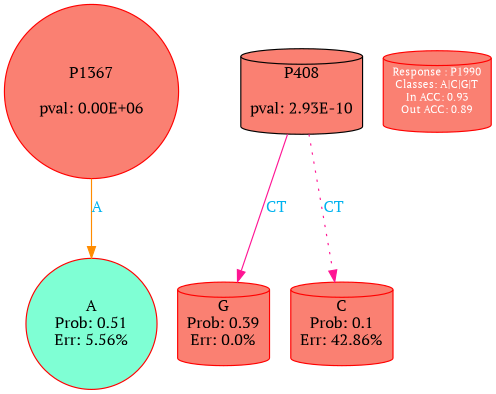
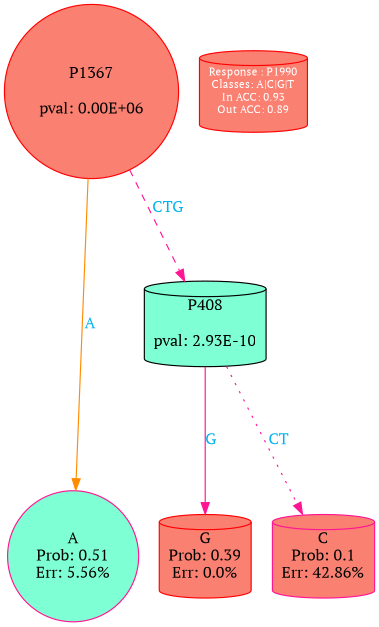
node "P408 pval: 2.93E-10": fillcolor salmon -> aquamarine
edge "P408 pval: 2.93E-10" -> "G Prob: 0.39 Err: 0.0%": label "CT" -> "G"
edge "P1367 pval: 0.00E+06" -> "P408 pval: 2.93E-10": added, label "CTG"
node "A Prob: 0.51 Err: 5.56%": color red -> deeppink
node "C Prob: 0.1 Err: 42.86%": color red -> deeppink
